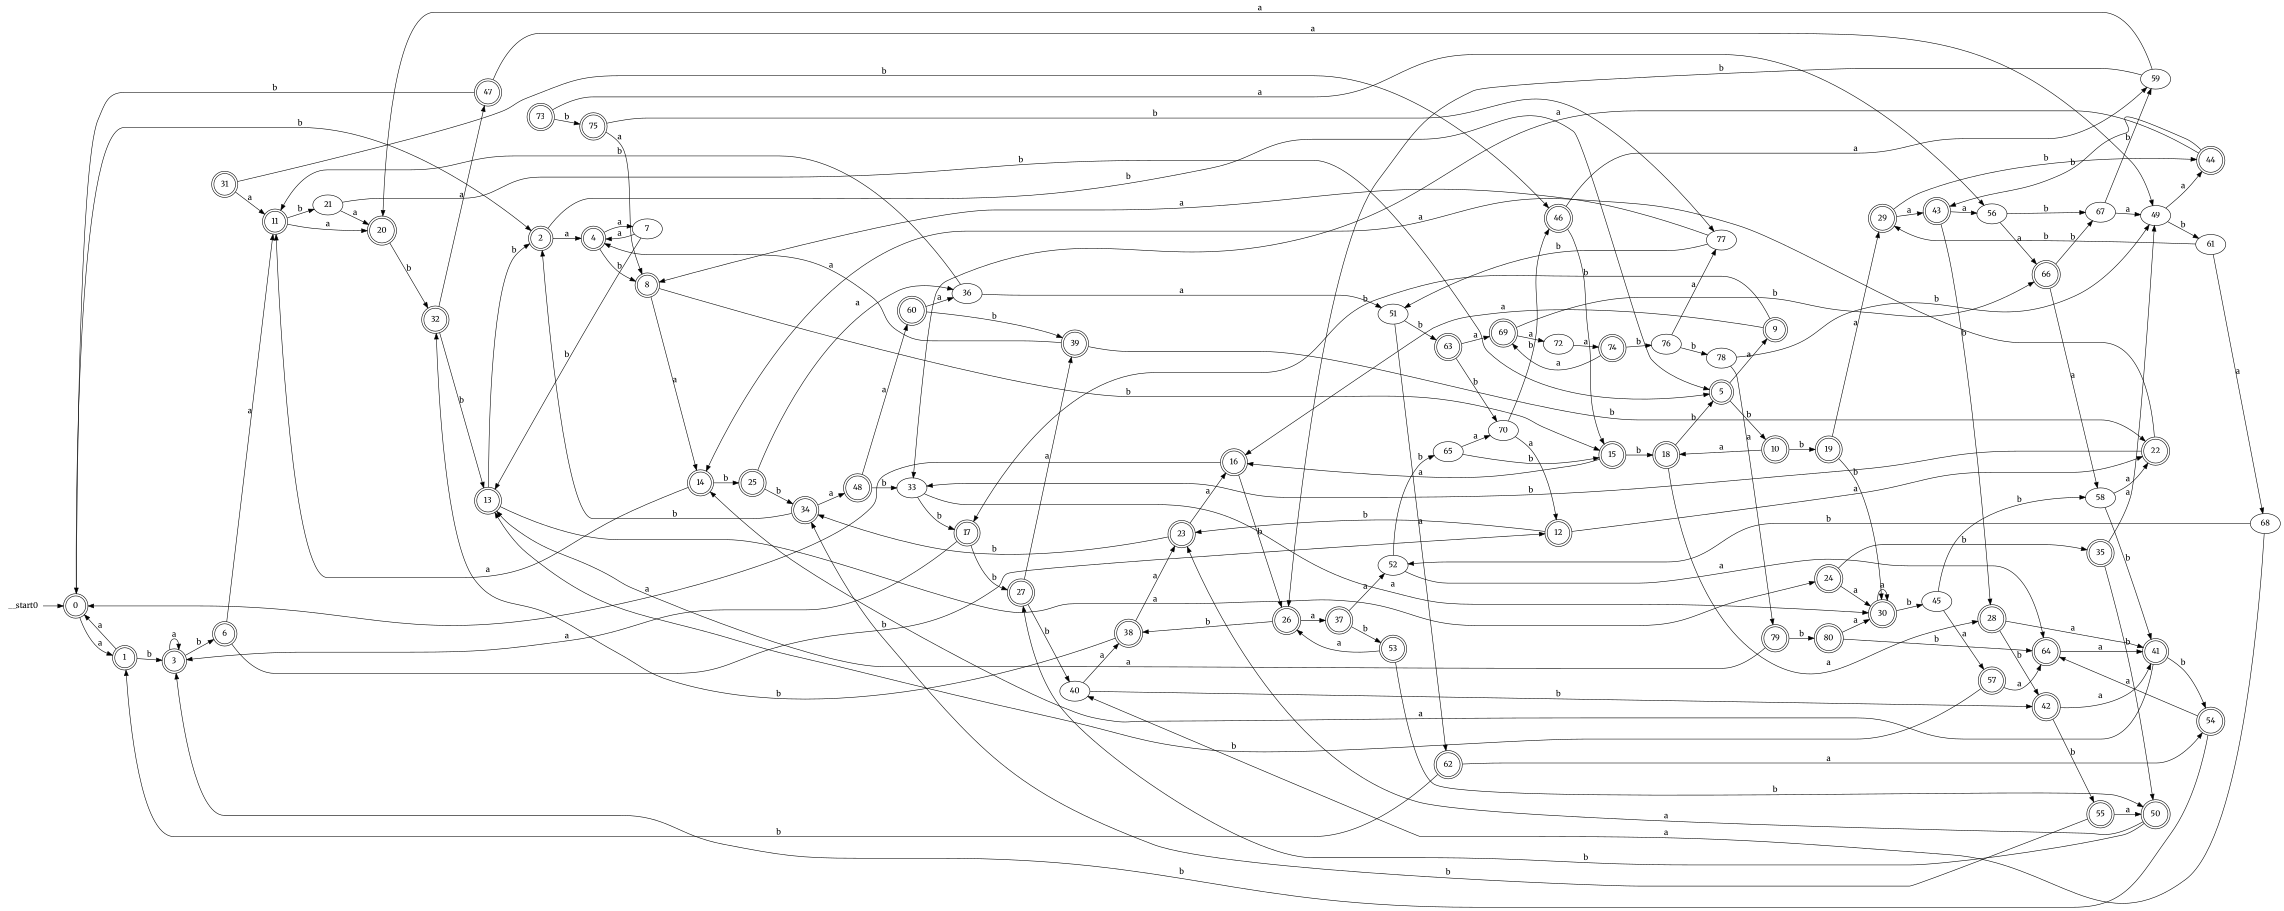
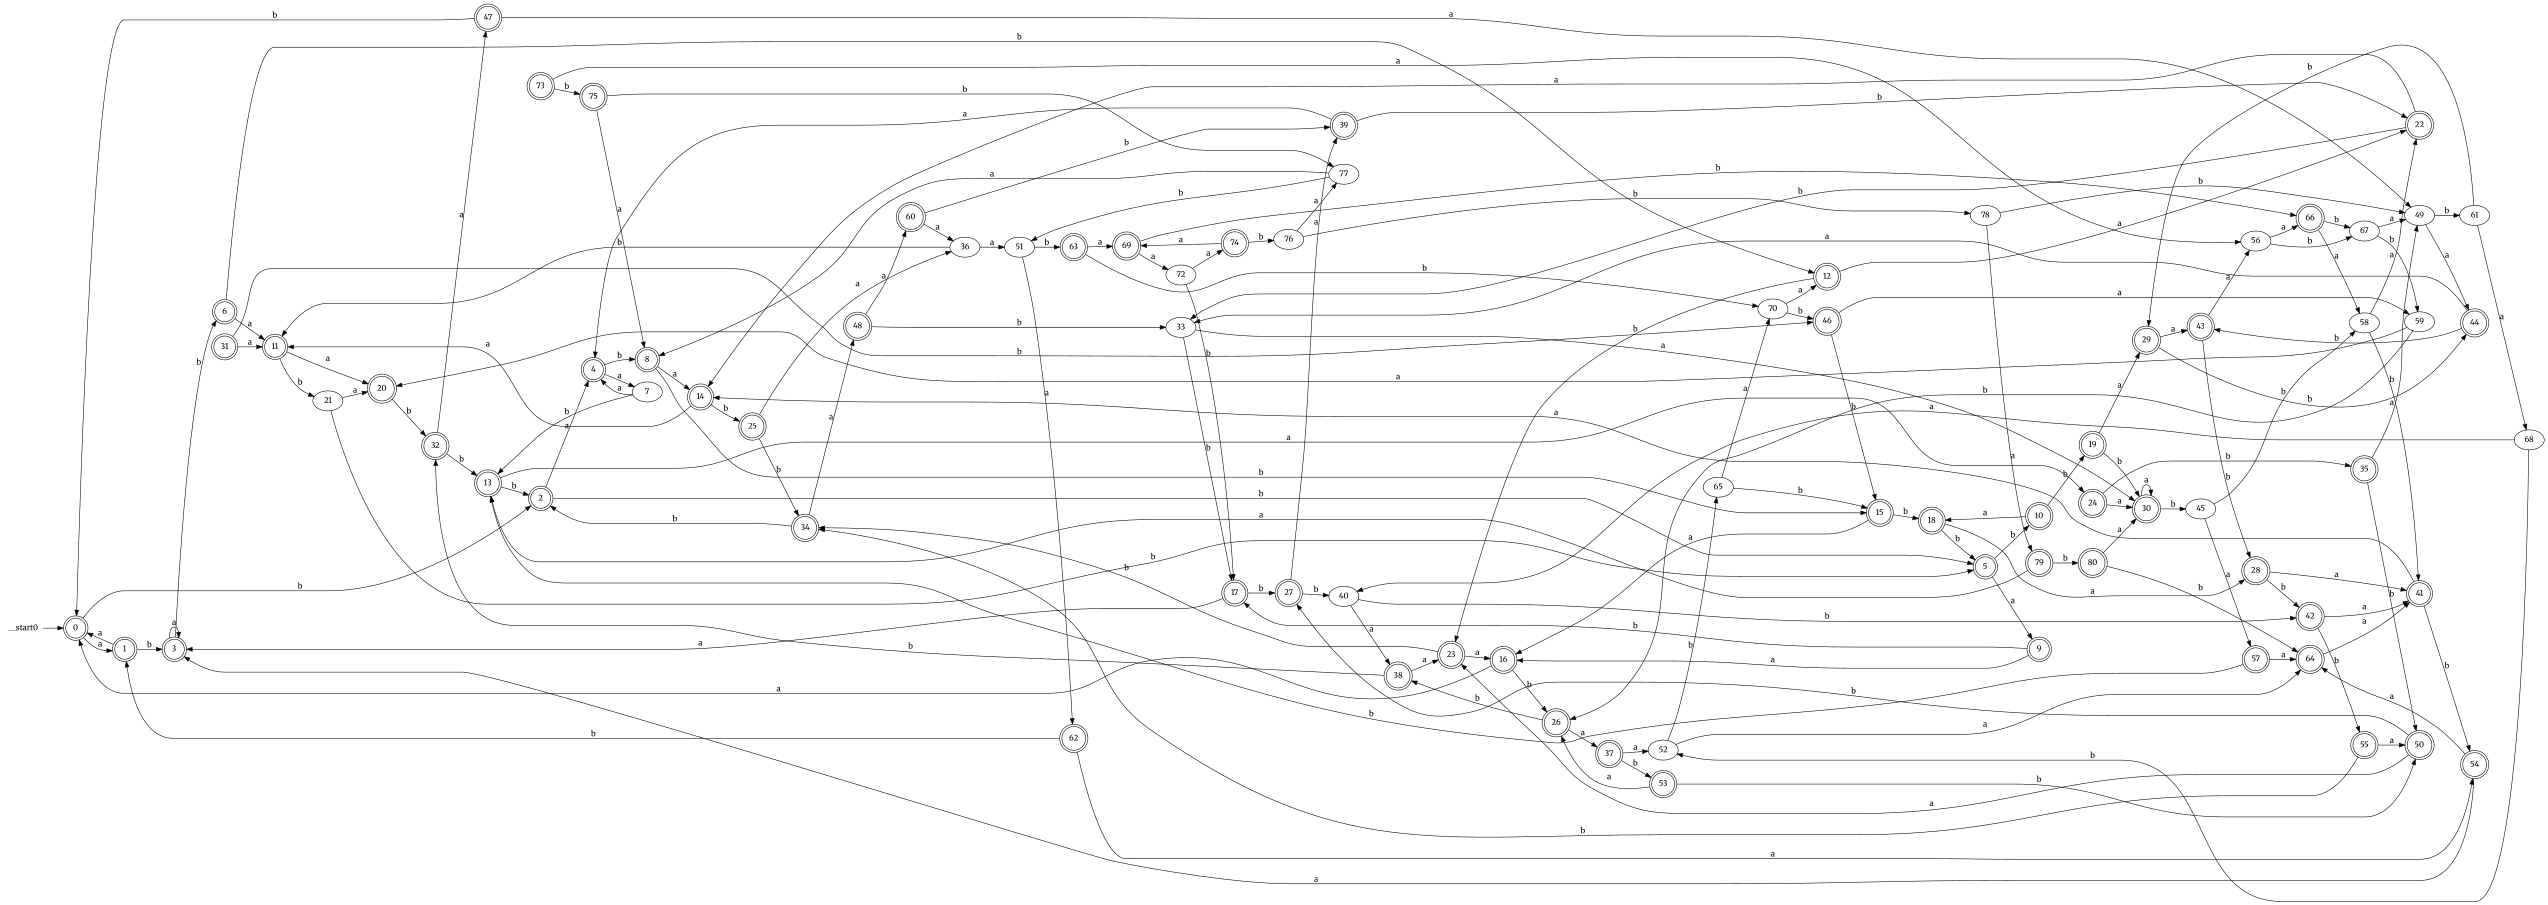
edge "72" -> "17": added, label "b"
edge "54" -> "3": label "b" -> "a"
